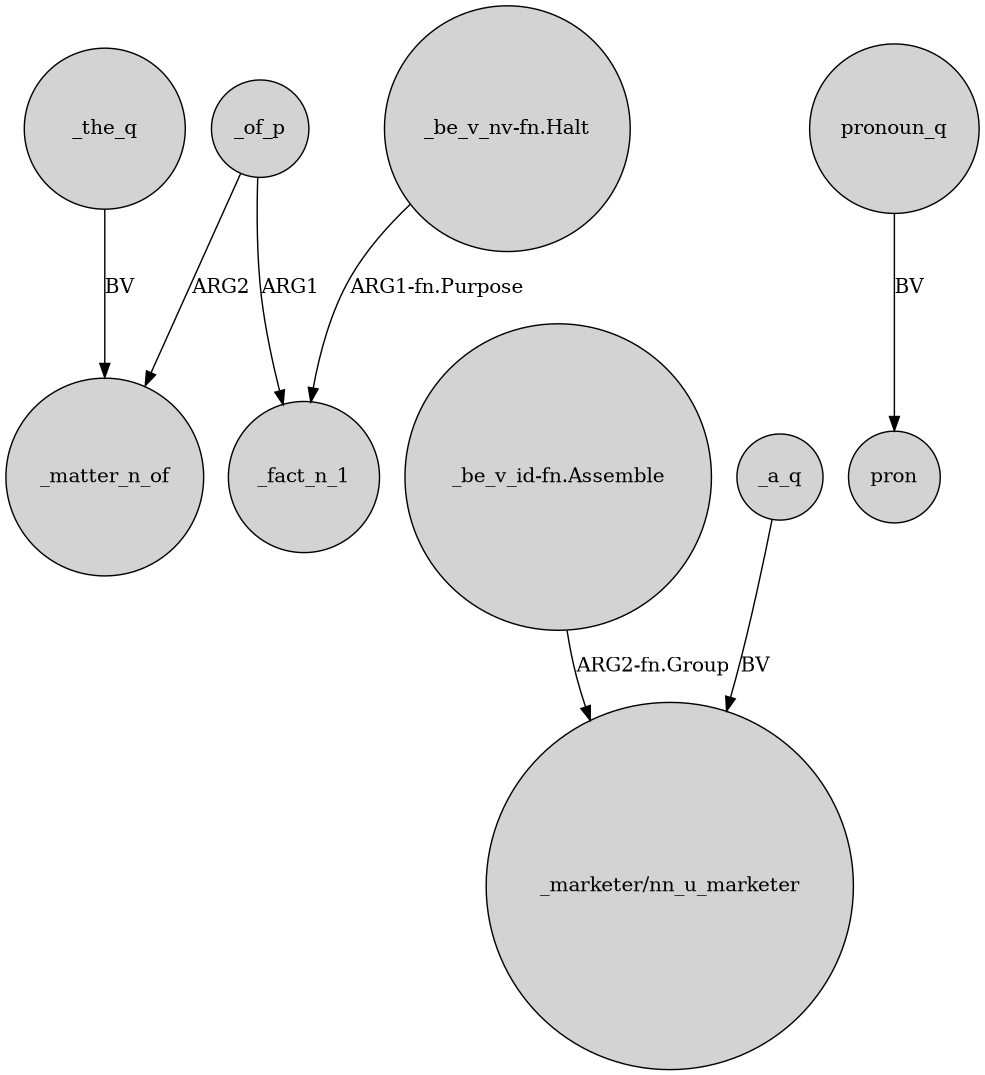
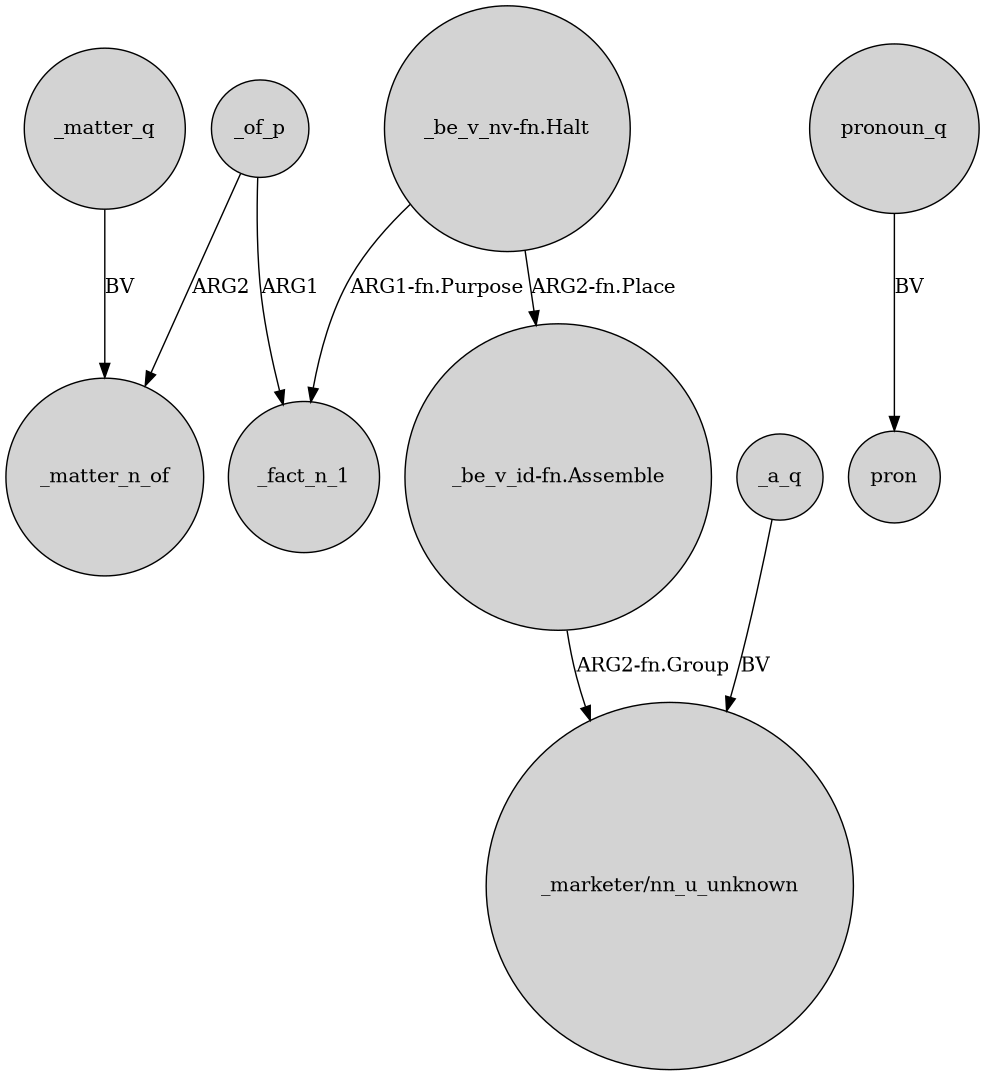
node "_the_q": label "_the_q" -> "_matter_q"
edge "_be_v_nv-fn.Halt" -> "_be_v_id-fn.Assemble": added, label "ARG2-fn.Place"
node "_marketer/nn_u_marketer": label "_marketer/nn_u_marketer" -> "_marketer/nn_u_unknown"
